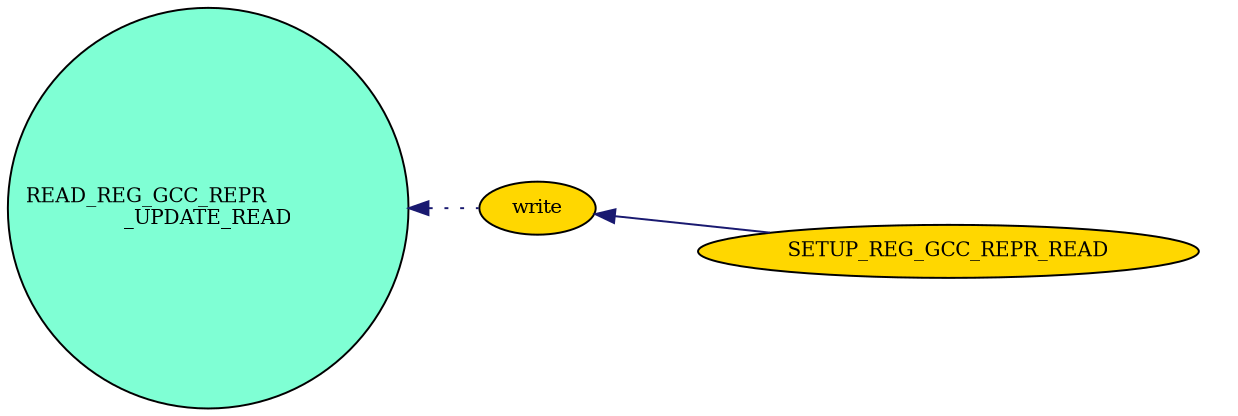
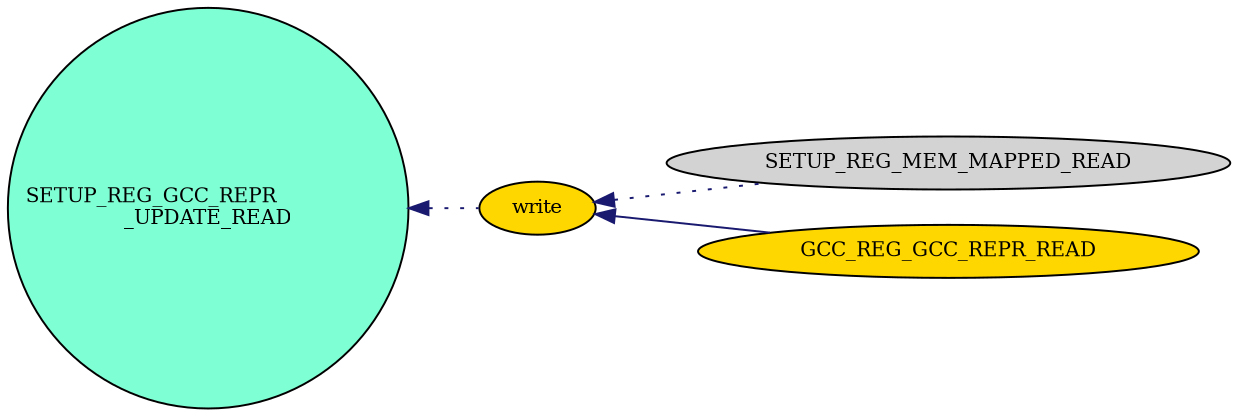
node "SETUP_REG_MEM_MAPPED_READ": added
node "READ_REG_GCC_REPR _UPDATE_READ": label "READ_REG_GCC_REPR _UPDATE_READ" -> "SETUP_REG_GCC_REPR _UPDATE_READ"
node "SETUP_REG_GCC_REPR_READ": label "SETUP_REG_GCC_REPR_READ" -> "GCC_REG_GCC_REPR_READ"
